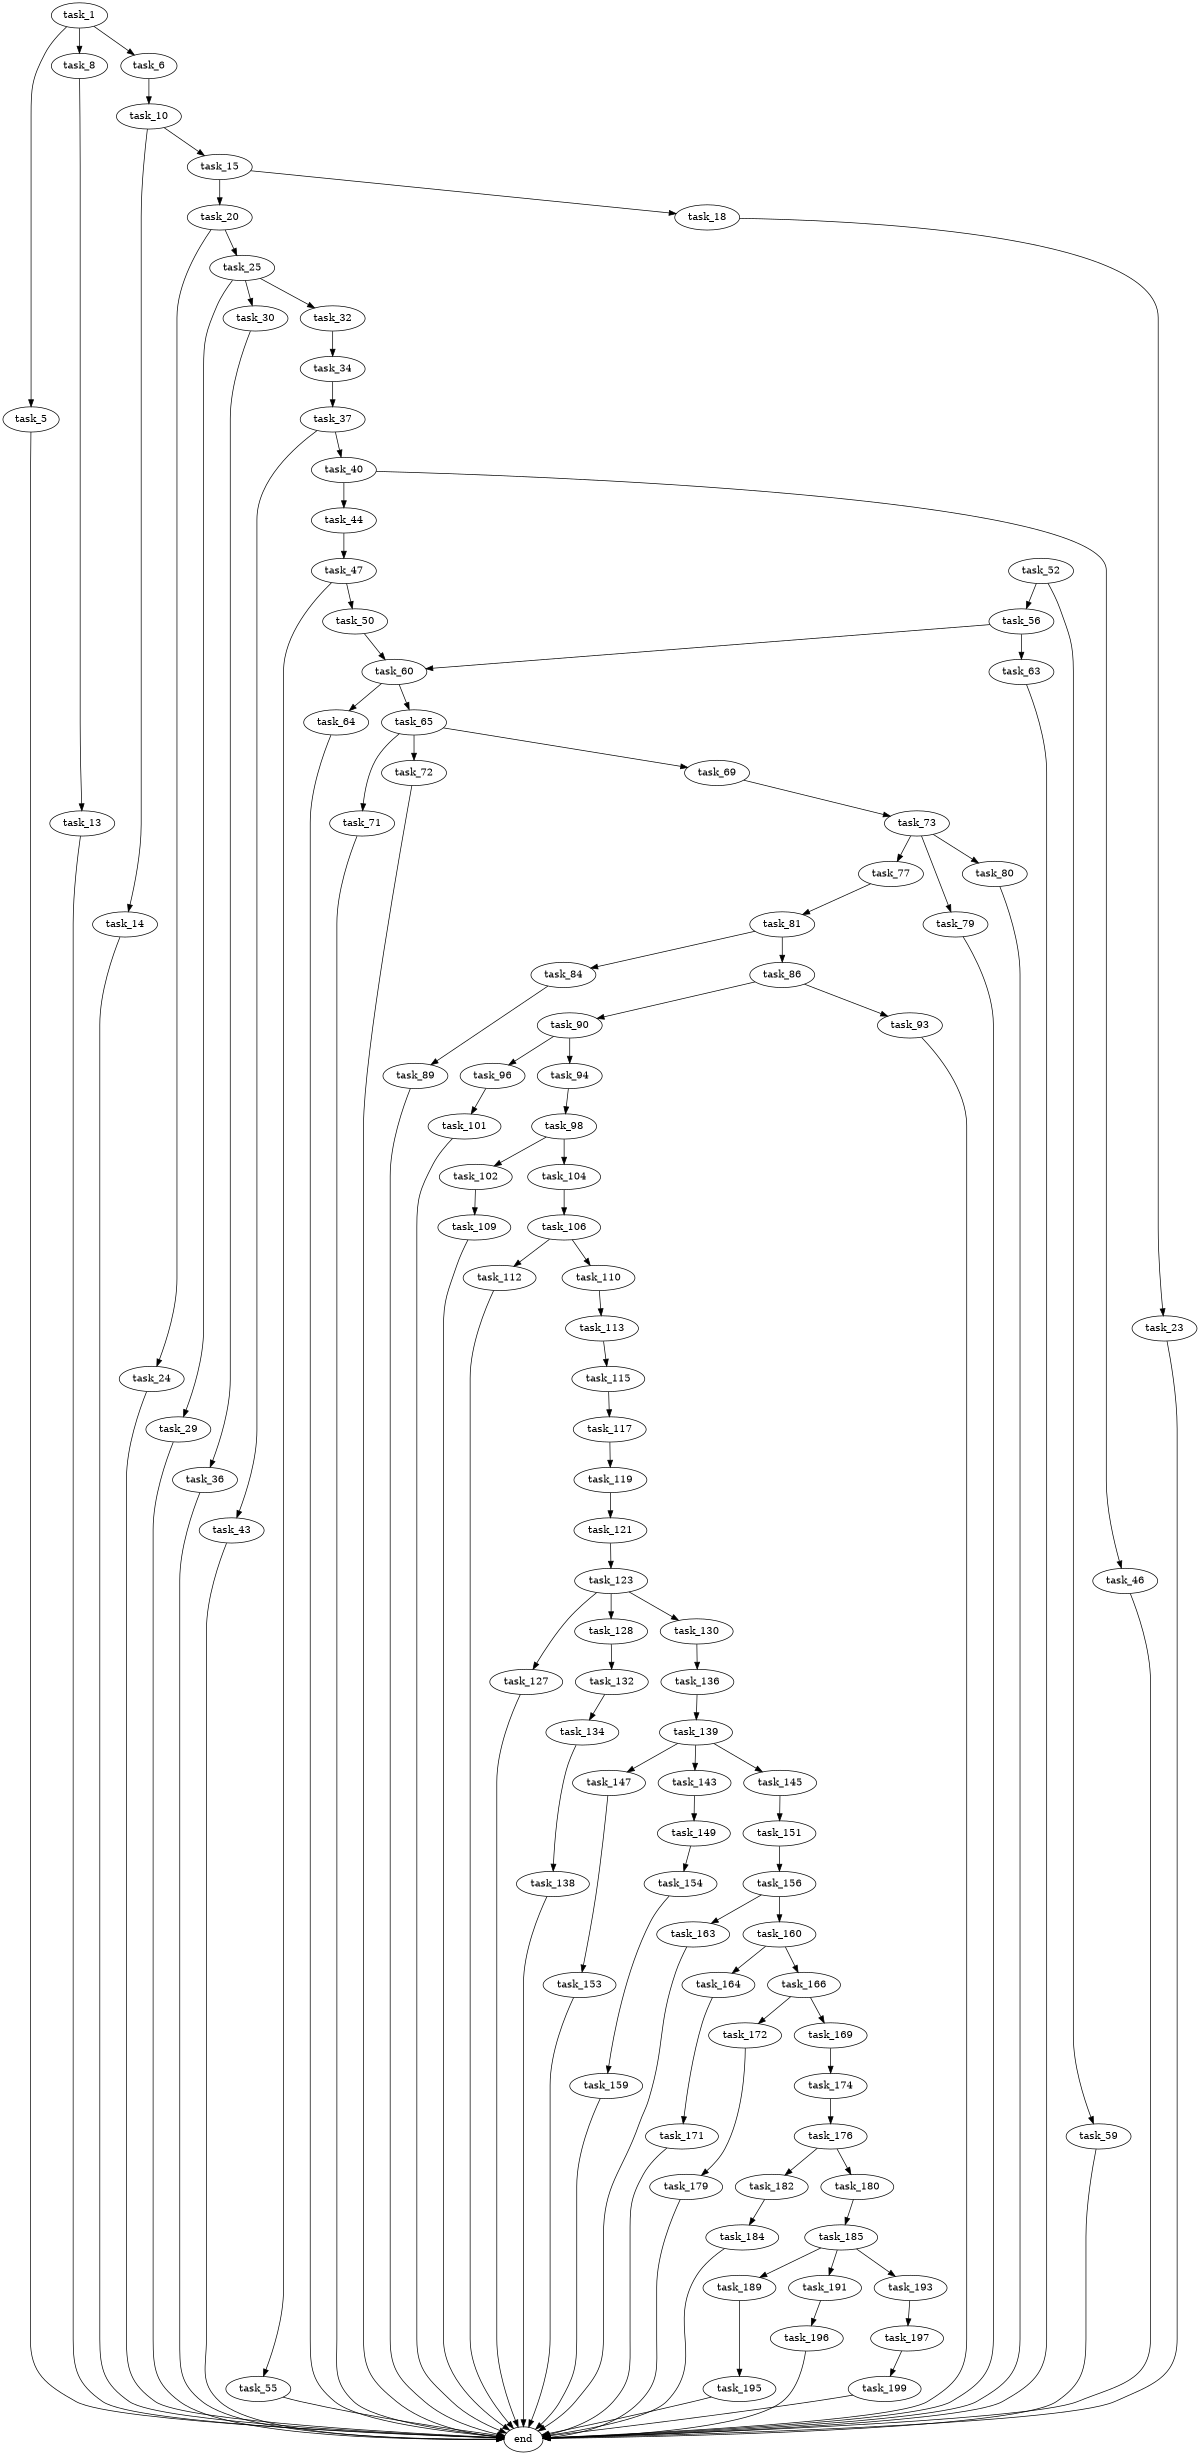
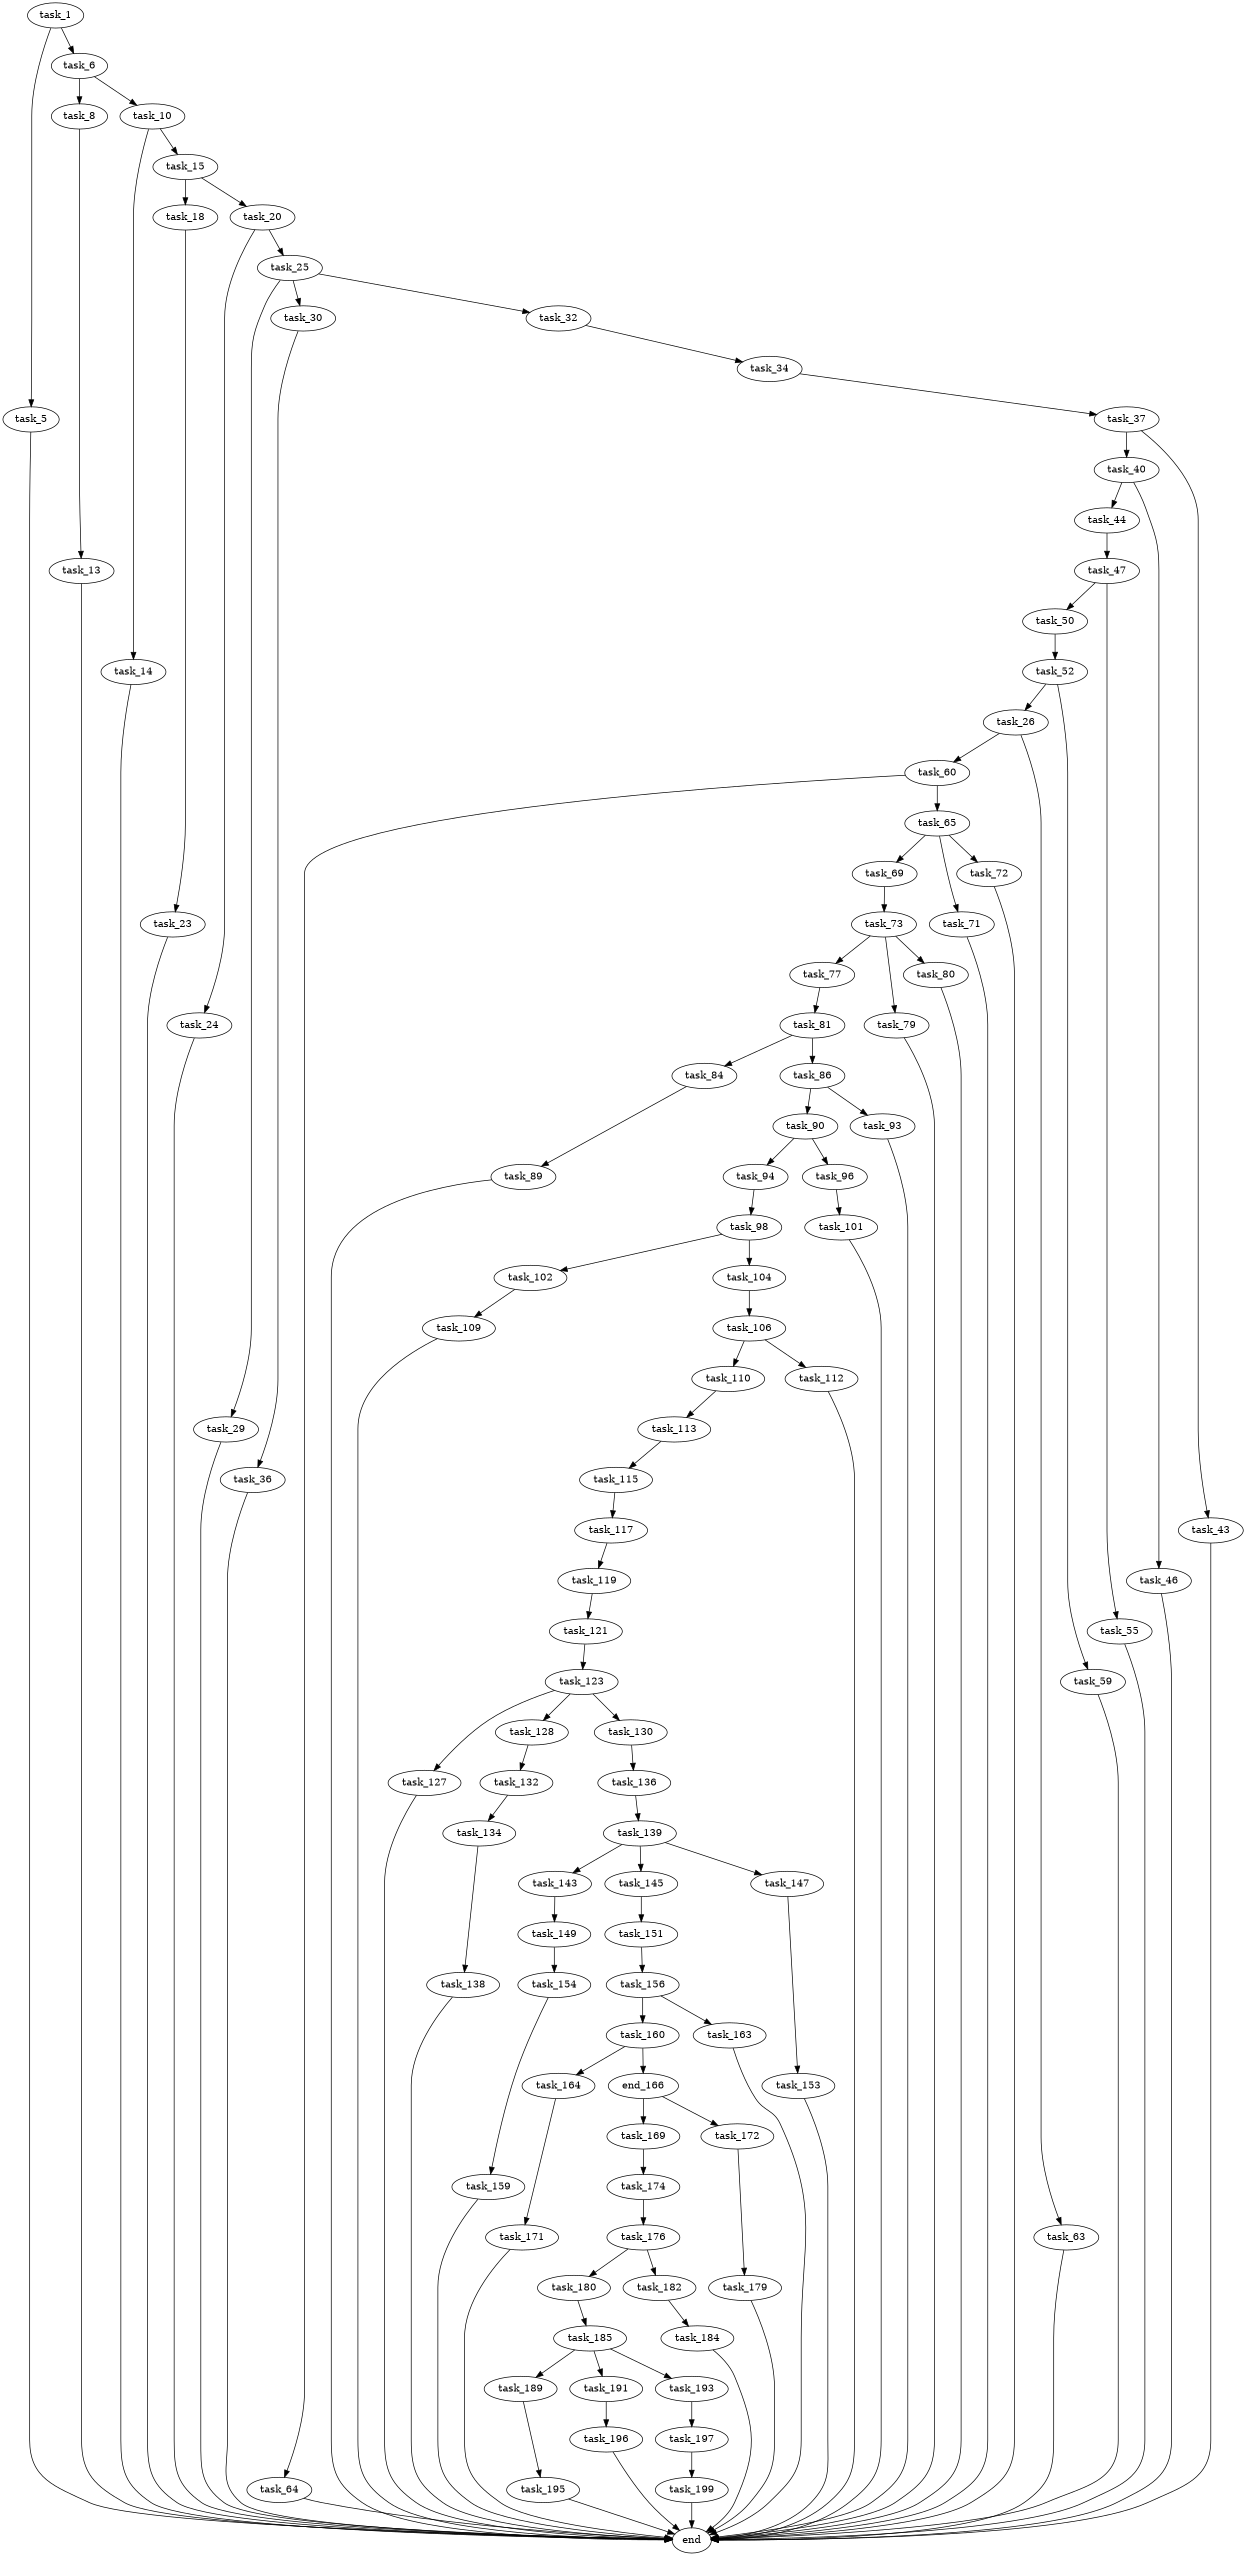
edge "task_1" -> "task_8": now "task_6" -> "task_8"
node "task_56": label "task_56" -> "task_26"
edge "task_50" -> "task_60": now "task_50" -> "task_52"
node "task_166": label "task_166" -> "end_166"
